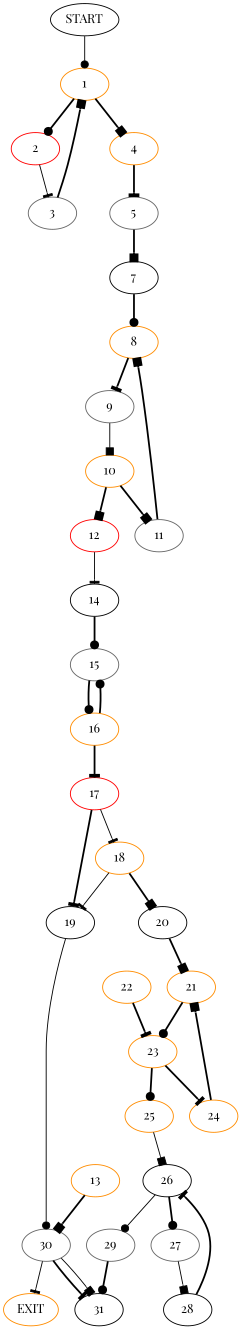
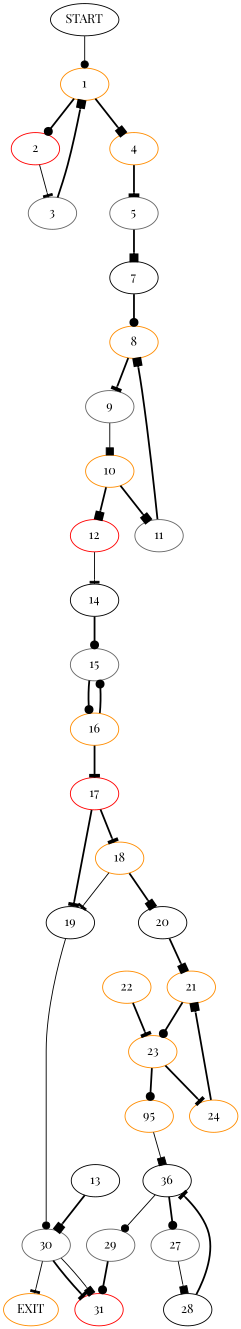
edge "17" -> "18": style solid -> bold
node "25": label "25" -> "95"
node "13": color darkorange -> black
node "26": label "26" -> "36"
node "31": color black -> red
